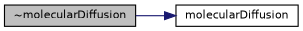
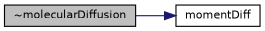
node "molecularDiffusion": label "molecularDiffusion" -> "momentDiff"
